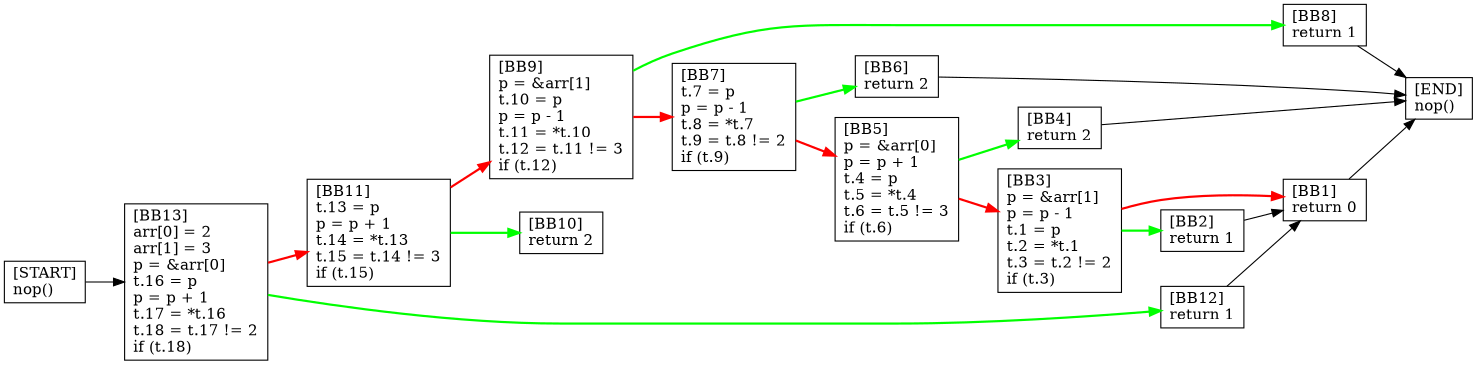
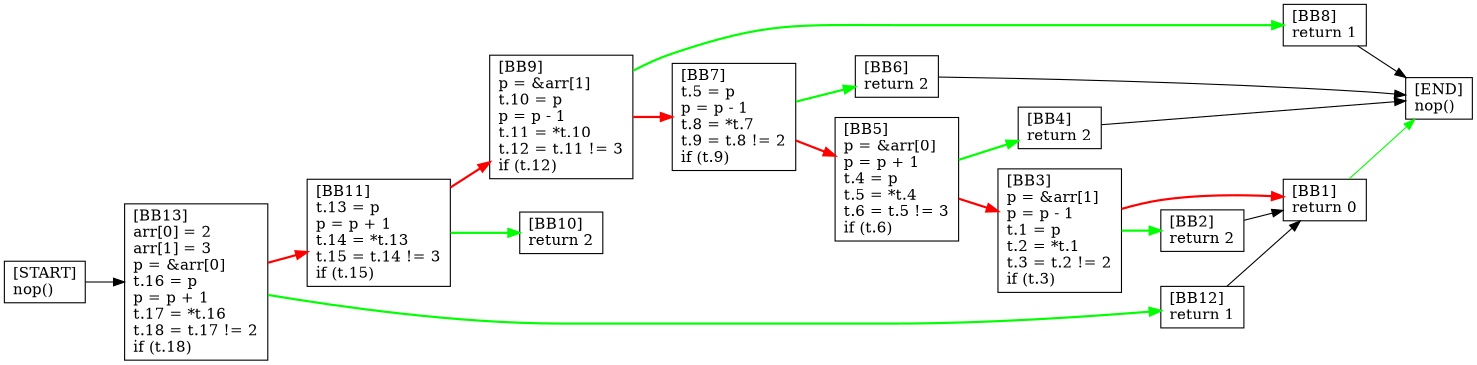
node "[BB7] t.7 = p p = p - 1 t.8 = *t.7 t.9 = t.8 != 2 if (t.9)": label "[BB7] t.7 = p p = p - 1 t.8 = *t.7 t.9 = t.8 != 2 if (t.9)" -> "[BB7] t.5 = p p = p - 1 t.8 = *t.7 t.9 = t.8 != 2 if (t.9)"
edge "[BB1] return 0" -> "[END] nop()": color black -> green
node "[BB2] return 1": label "[BB2] return 1" -> "[BB2] return 2"
